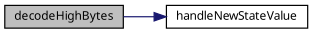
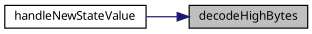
edge "decodeHighBytes" -> "handleNewStateValue": reversed
